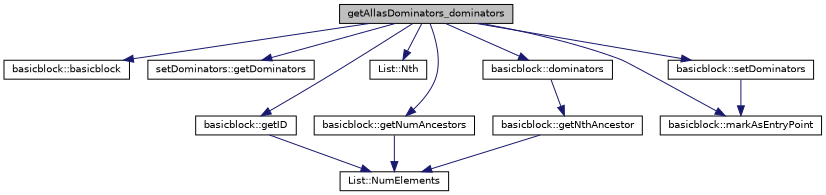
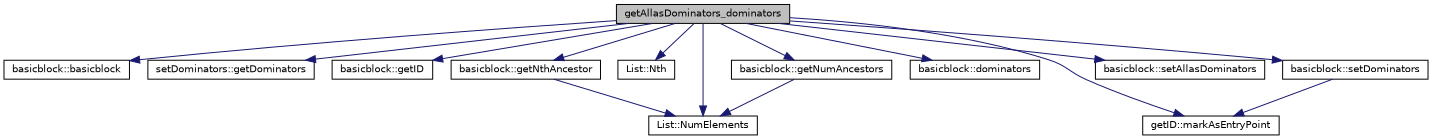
node "basicblock::setAllasDominators": added
edge "basicblock::dominators" -> "basicblock::getNthAncestor": now "getAllasDominators_dominators" -> "basicblock::getNthAncestor"
node "basicblock::markAsEntryPoint": label "basicblock::markAsEntryPoint" -> "getID::markAsEntryPoint"
edge "basicblock::getID" -> "List::NumElements": now "getAllasDominators_dominators" -> "List::NumElements"
